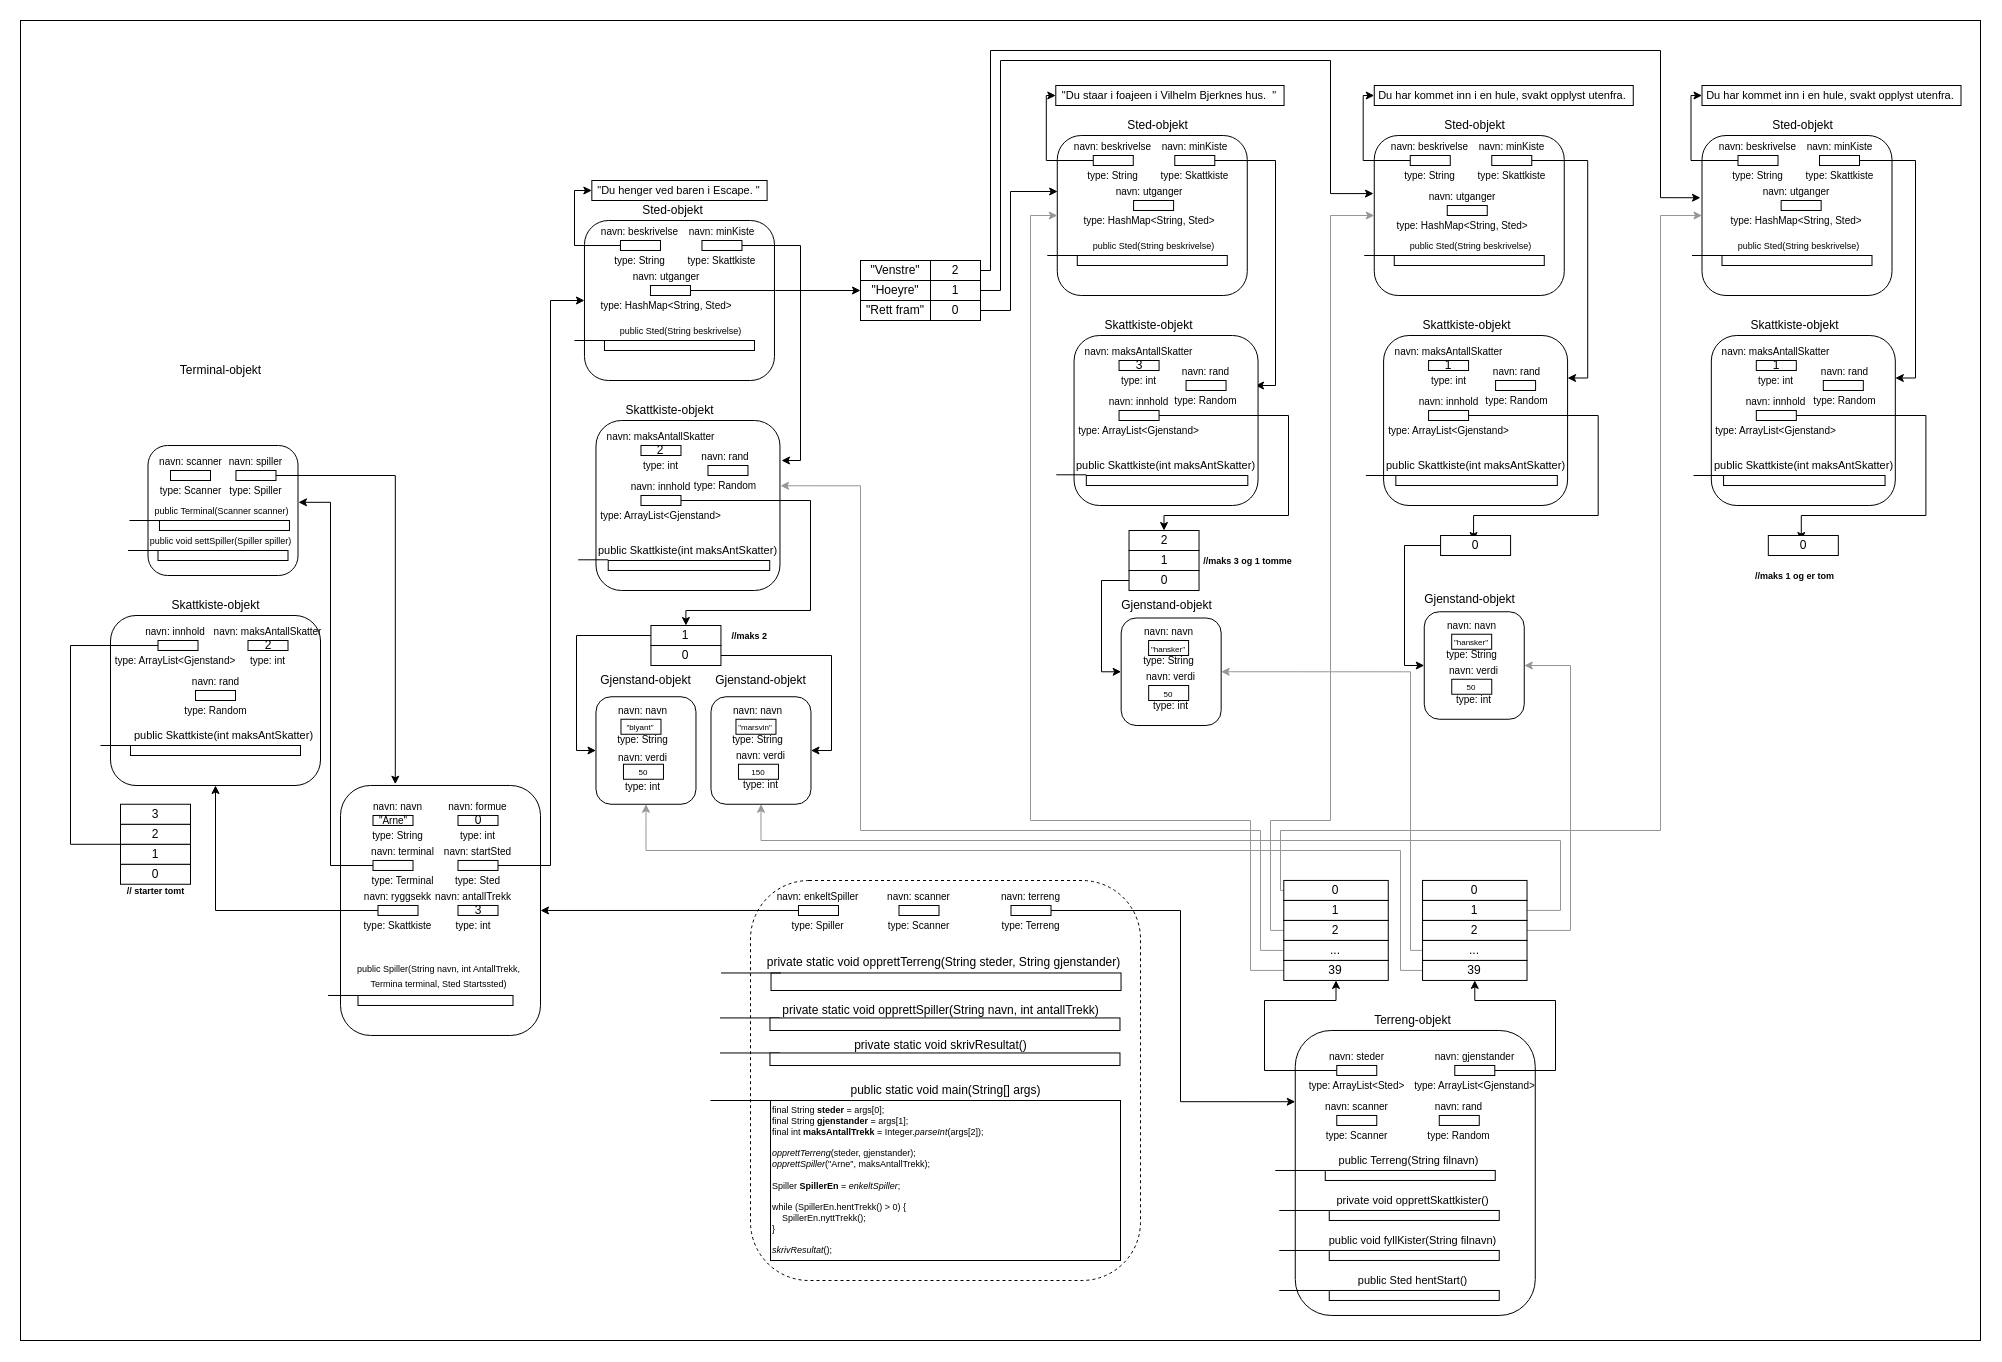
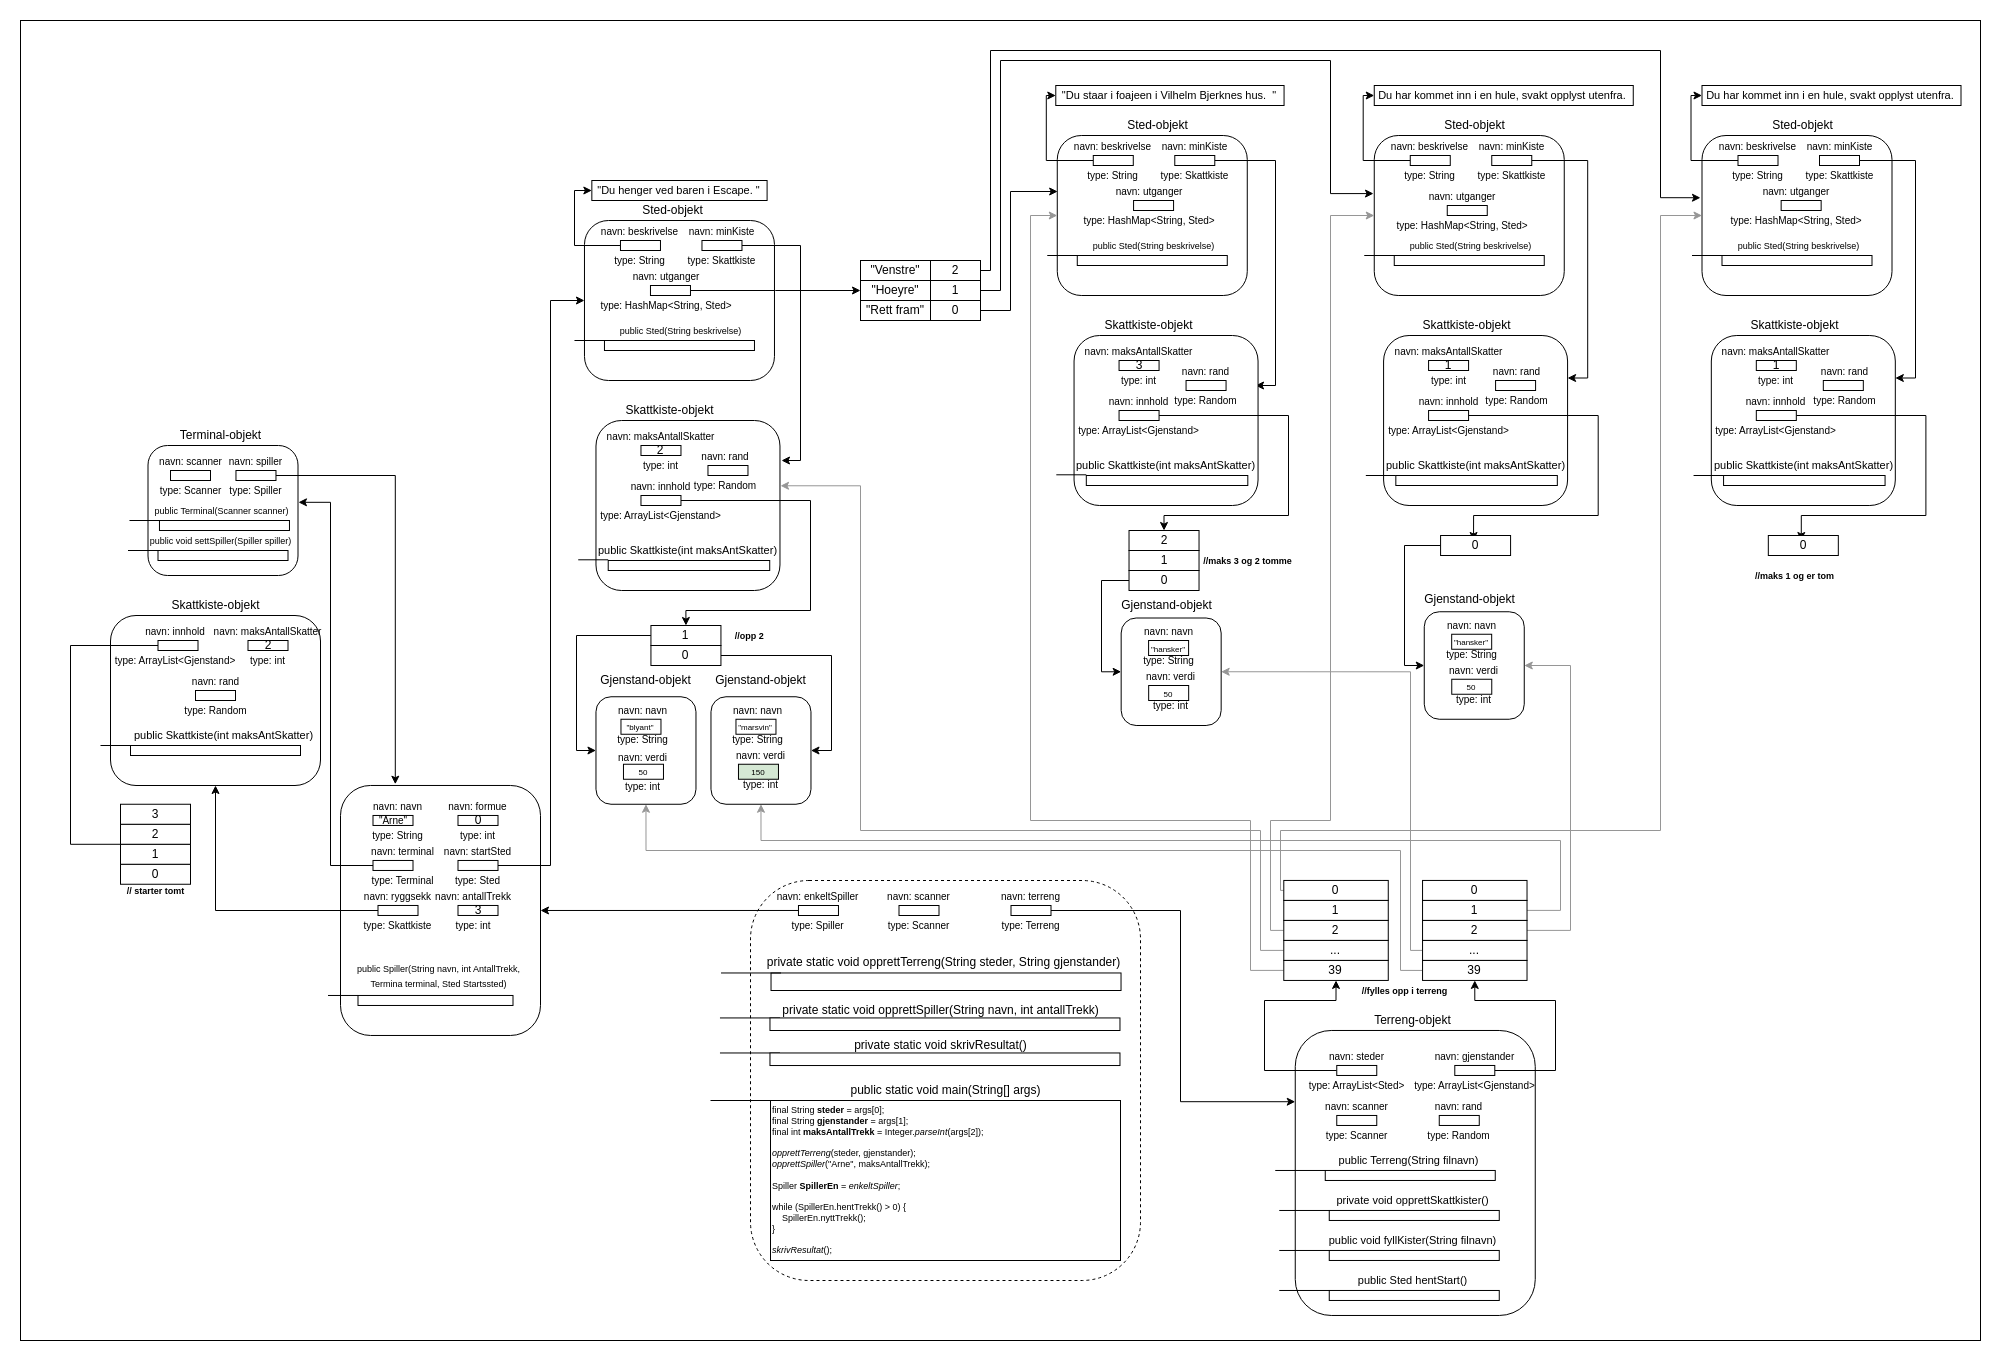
node "Terminal-objekt": moved (221, 371) -> (221, 436)
node "//maks 3 og 1 tomme": label "//maks 3 og 1 tomme" -> "//maks 3 og 2 tomme"
node "//maks 2": label "//maks 2" -> "//opp 2"
node "150": fillcolor #ffffff -> #d5e8d4
node "//fylles opp i terreng": added
